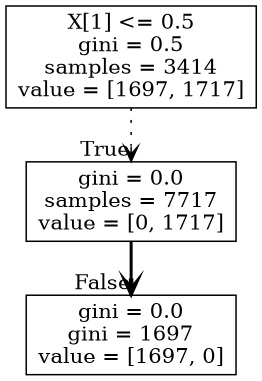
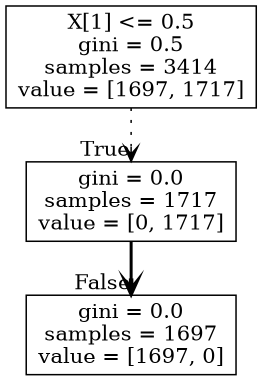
node "gini = 0.0 samples = 7717 value = [0, 1717]": label "gini = 0.0 samples = 7717 value = [0, 1717]" -> "gini = 0.0 samples = 1717 value = [0, 1717]"
node "gini = 0.0 gini = 1697 value = [1697, 0]": label "gini = 0.0 gini = 1697 value = [1697, 0]" -> "gini = 0.0 samples = 1697 value = [1697, 0]"
